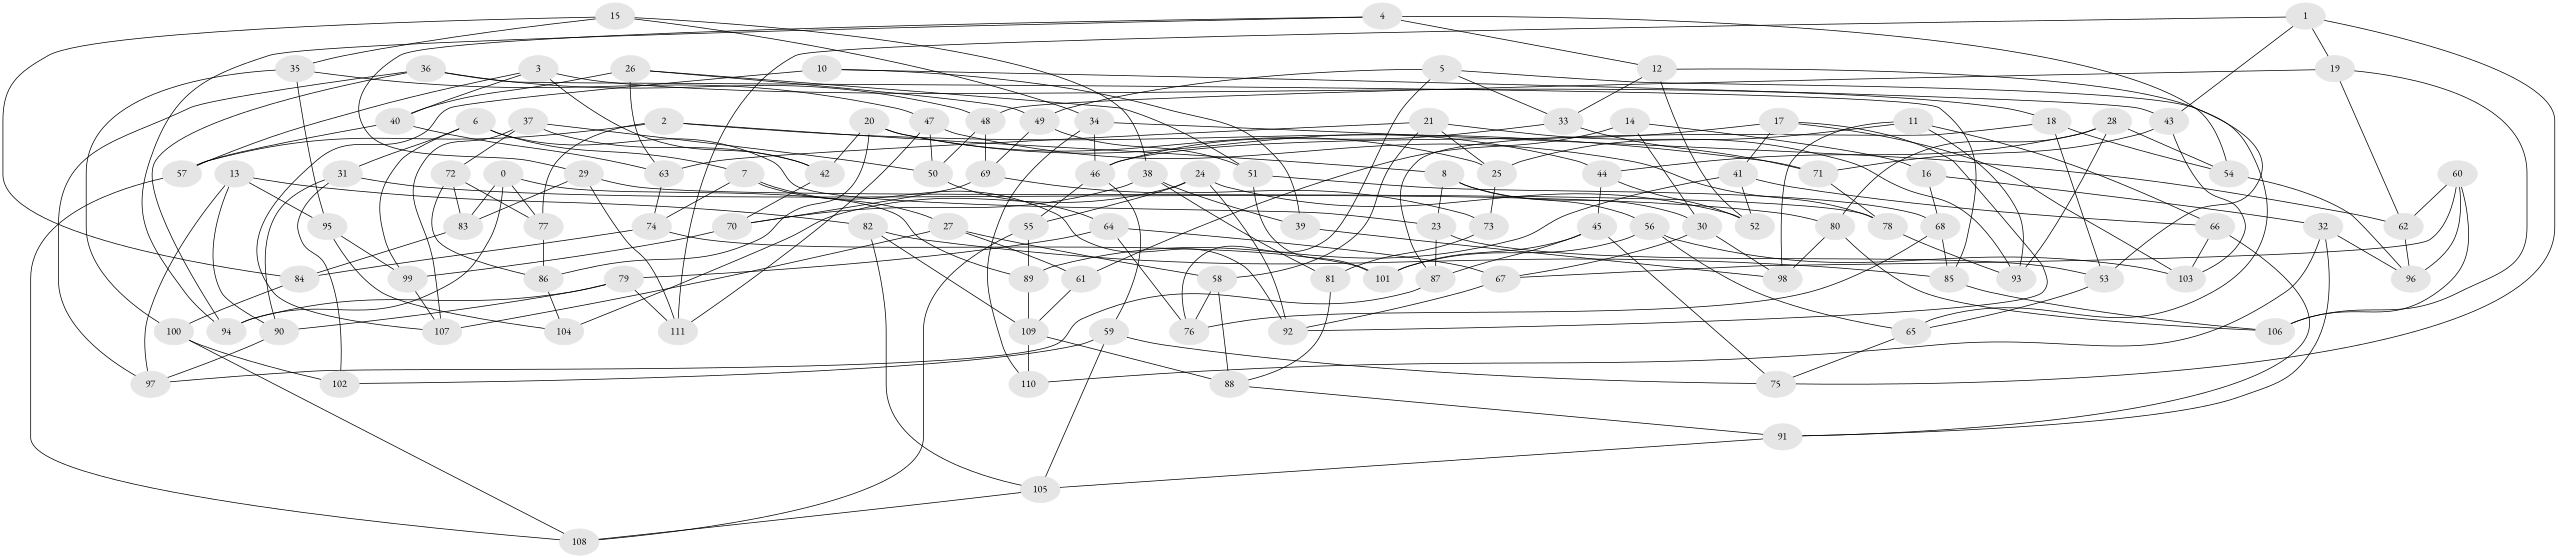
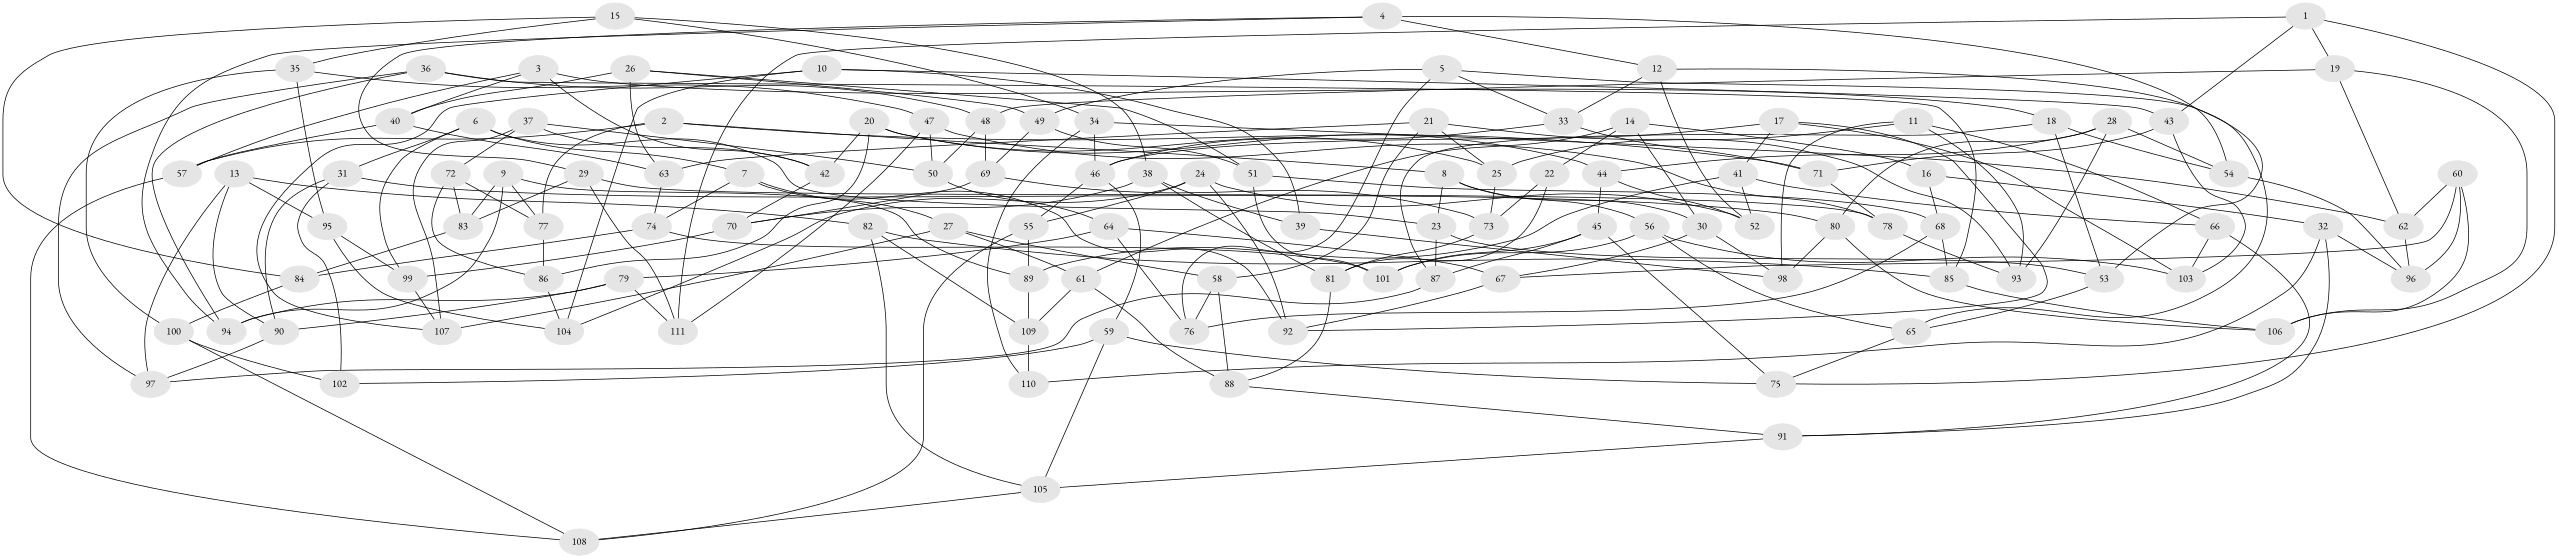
edge "10" -- "104": added
node "0": label "0" -> "9"
node "22": added
edge "109" -- "88": now "61" -- "88"
